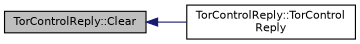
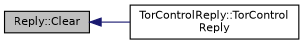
node "TorControlReply::Clear": label "TorControlReply::Clear" -> "Reply::Clear"
